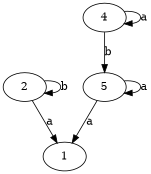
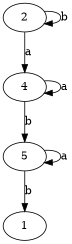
edge "2" -> "1": now "2" -> "4"
edge "5" -> "1": label "a" -> "b"
